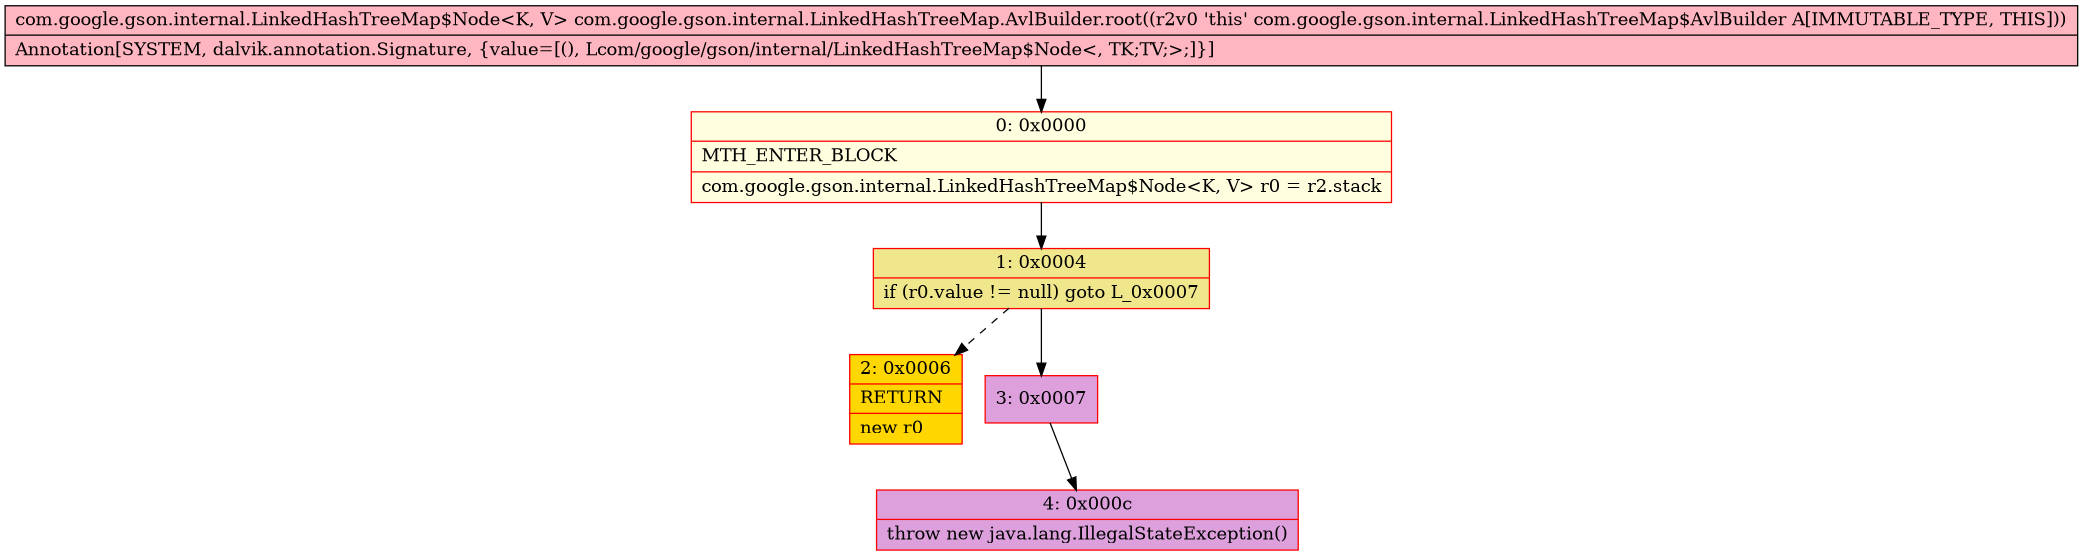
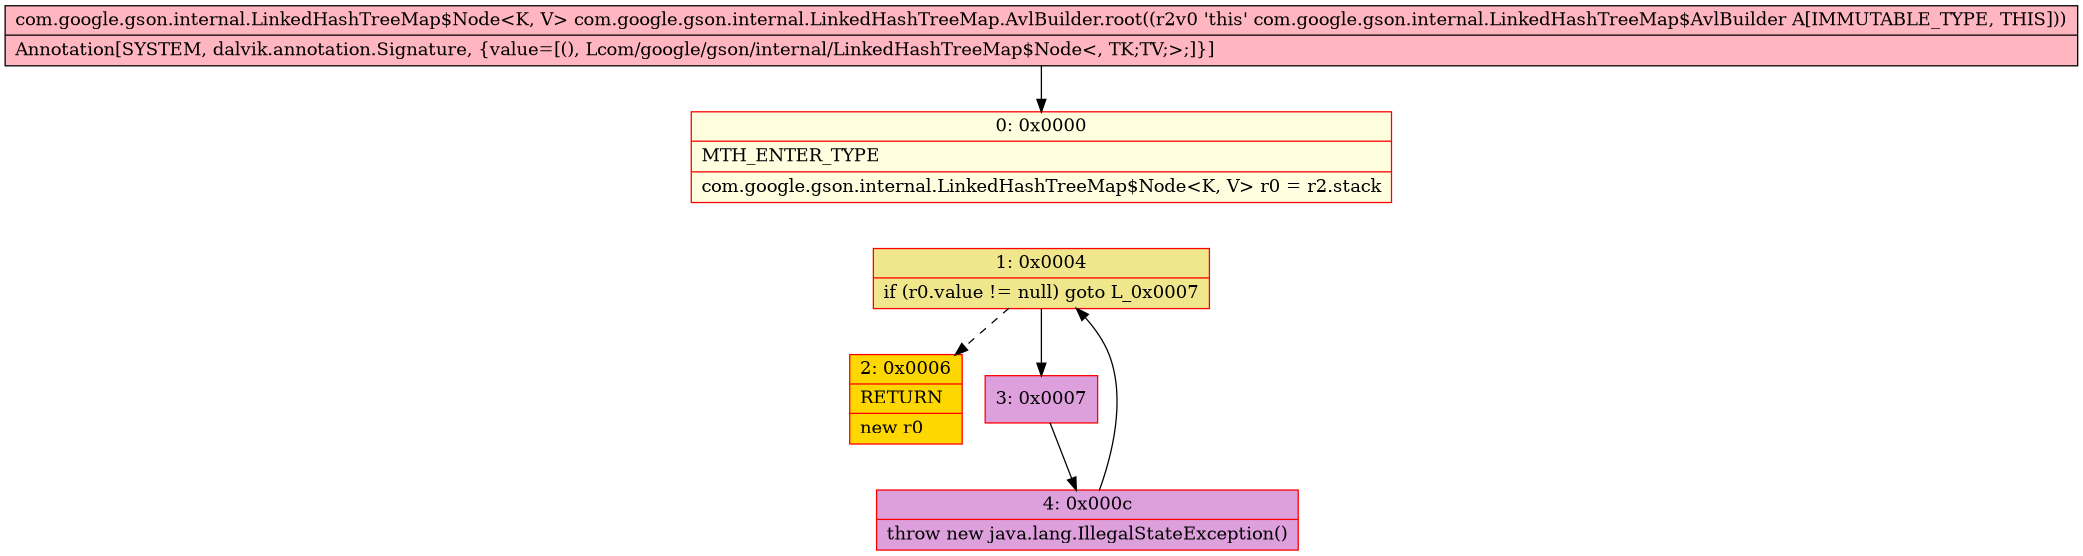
node "0: 0x0000": text "MTH_ENTER_BLOCK" -> "MTH_ENTER_TYPE"
edge "0: 0x0000" -> "1: 0x0004": now "4: 0x000c" -> "1: 0x0004"
